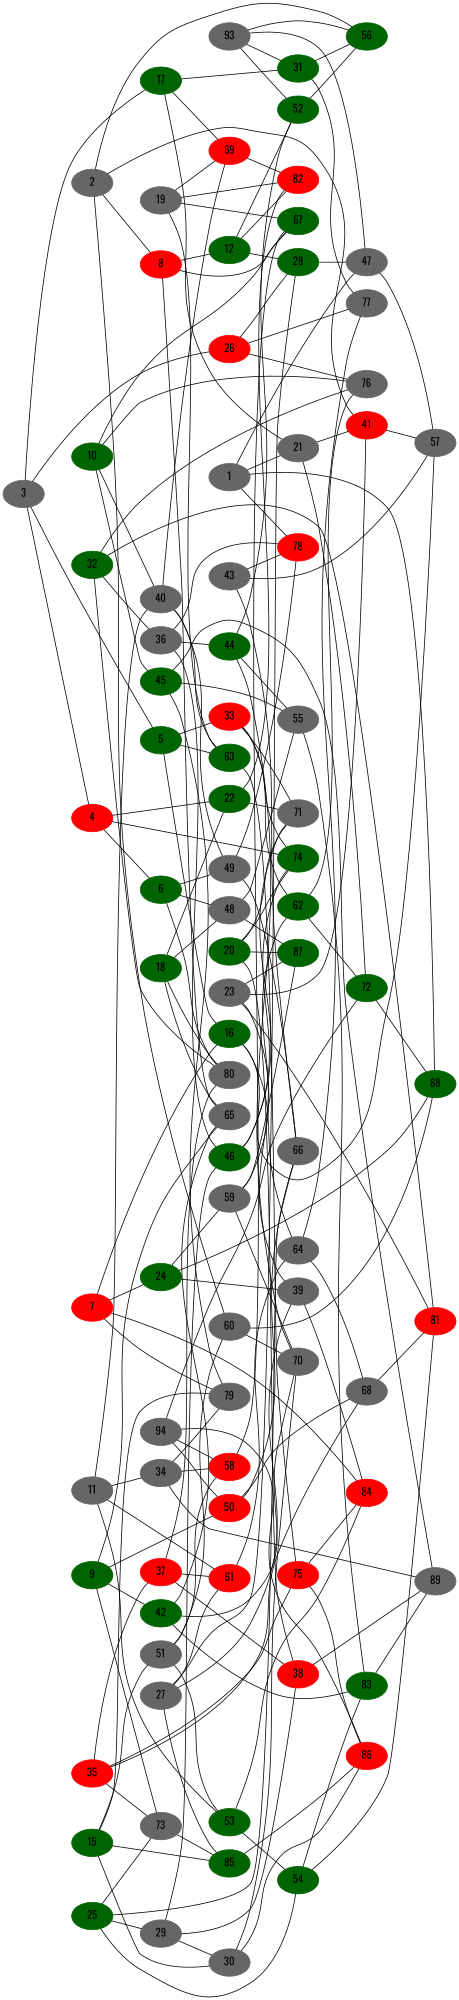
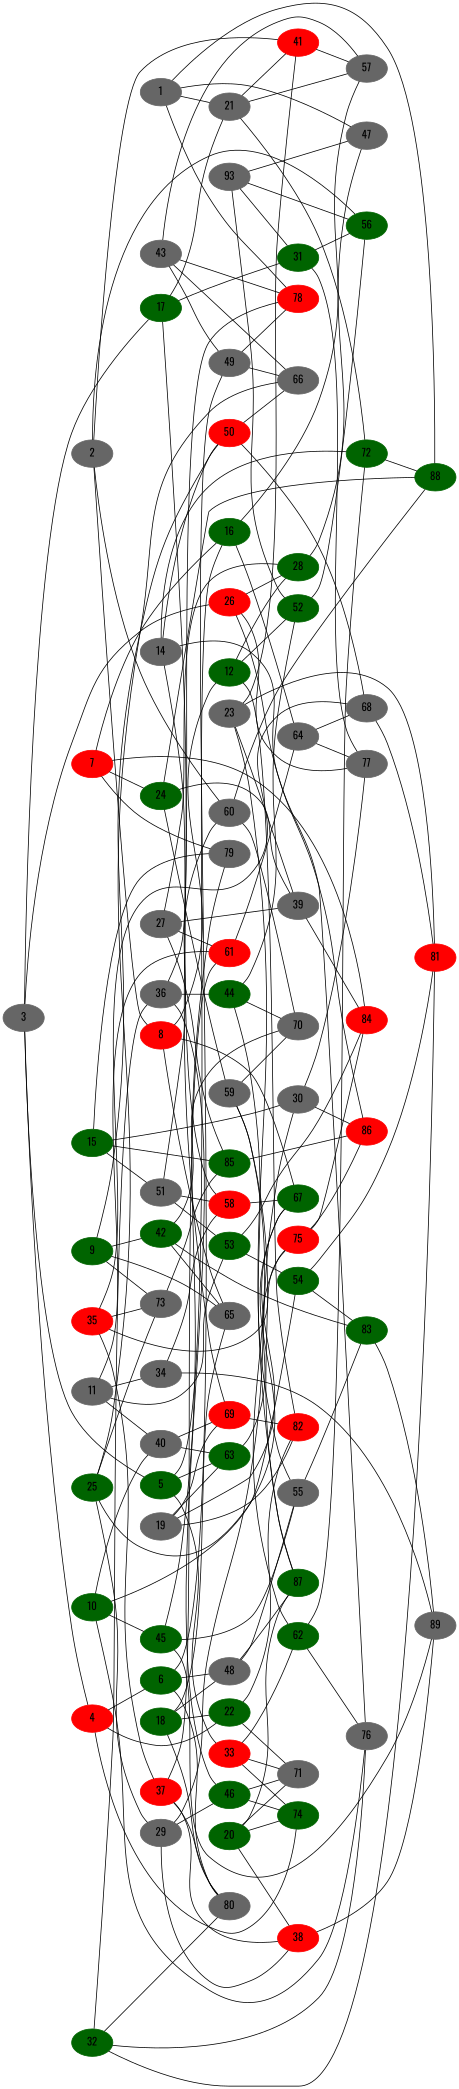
edge "47" -- "57": now "21" -- "57"
edge "40" -- "49": now "43" -- "49"
node "94": label "94" -> "14"
edge "79" -- "34": removed
edge "70" -- "30": now "77" -- "30"
